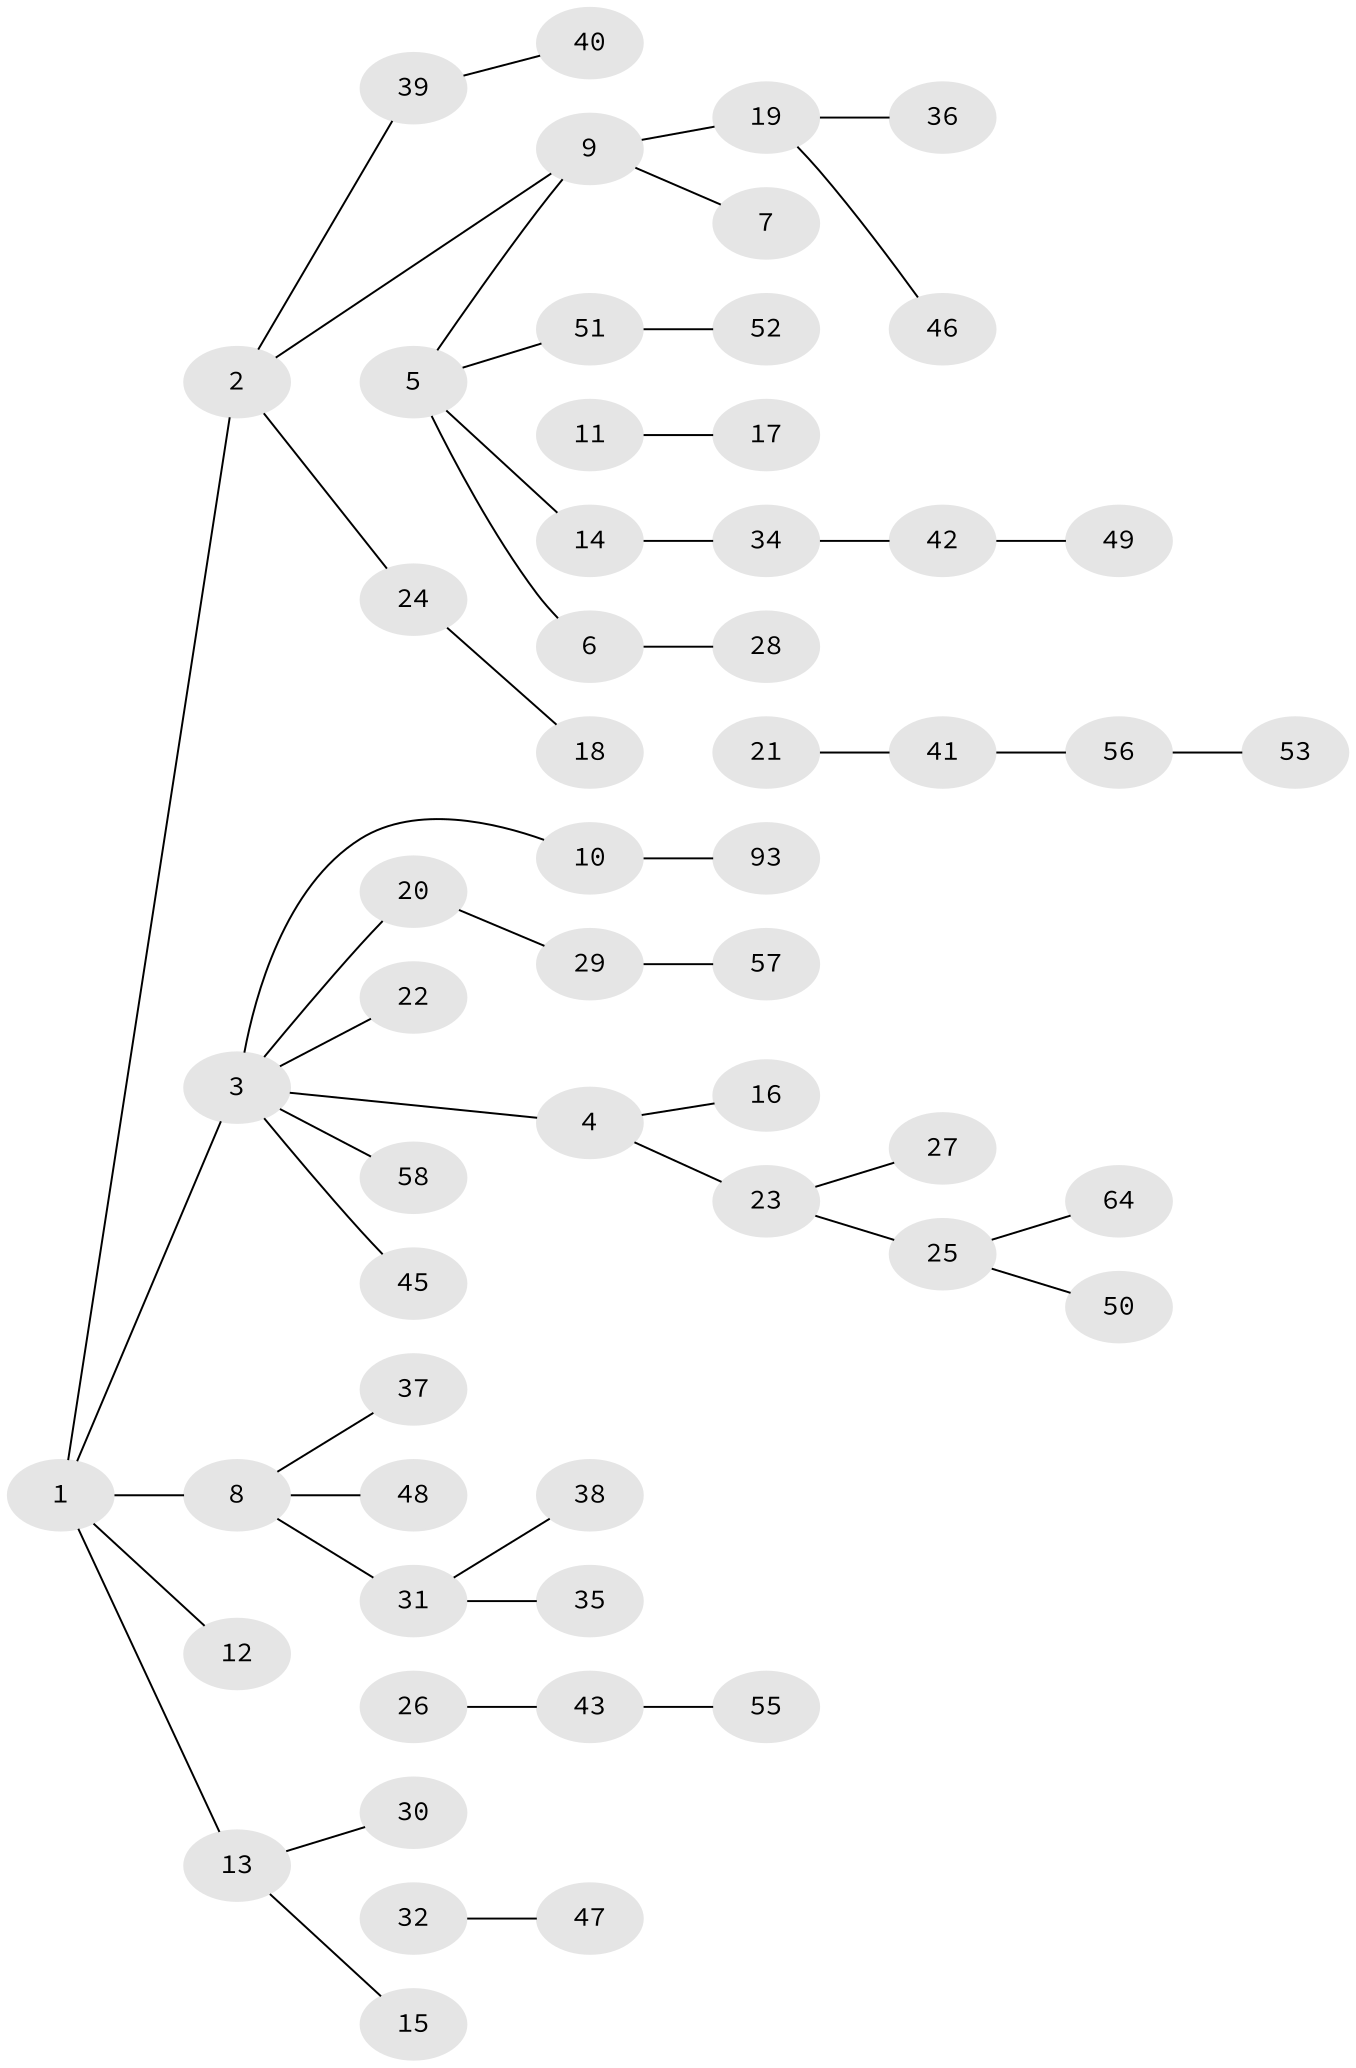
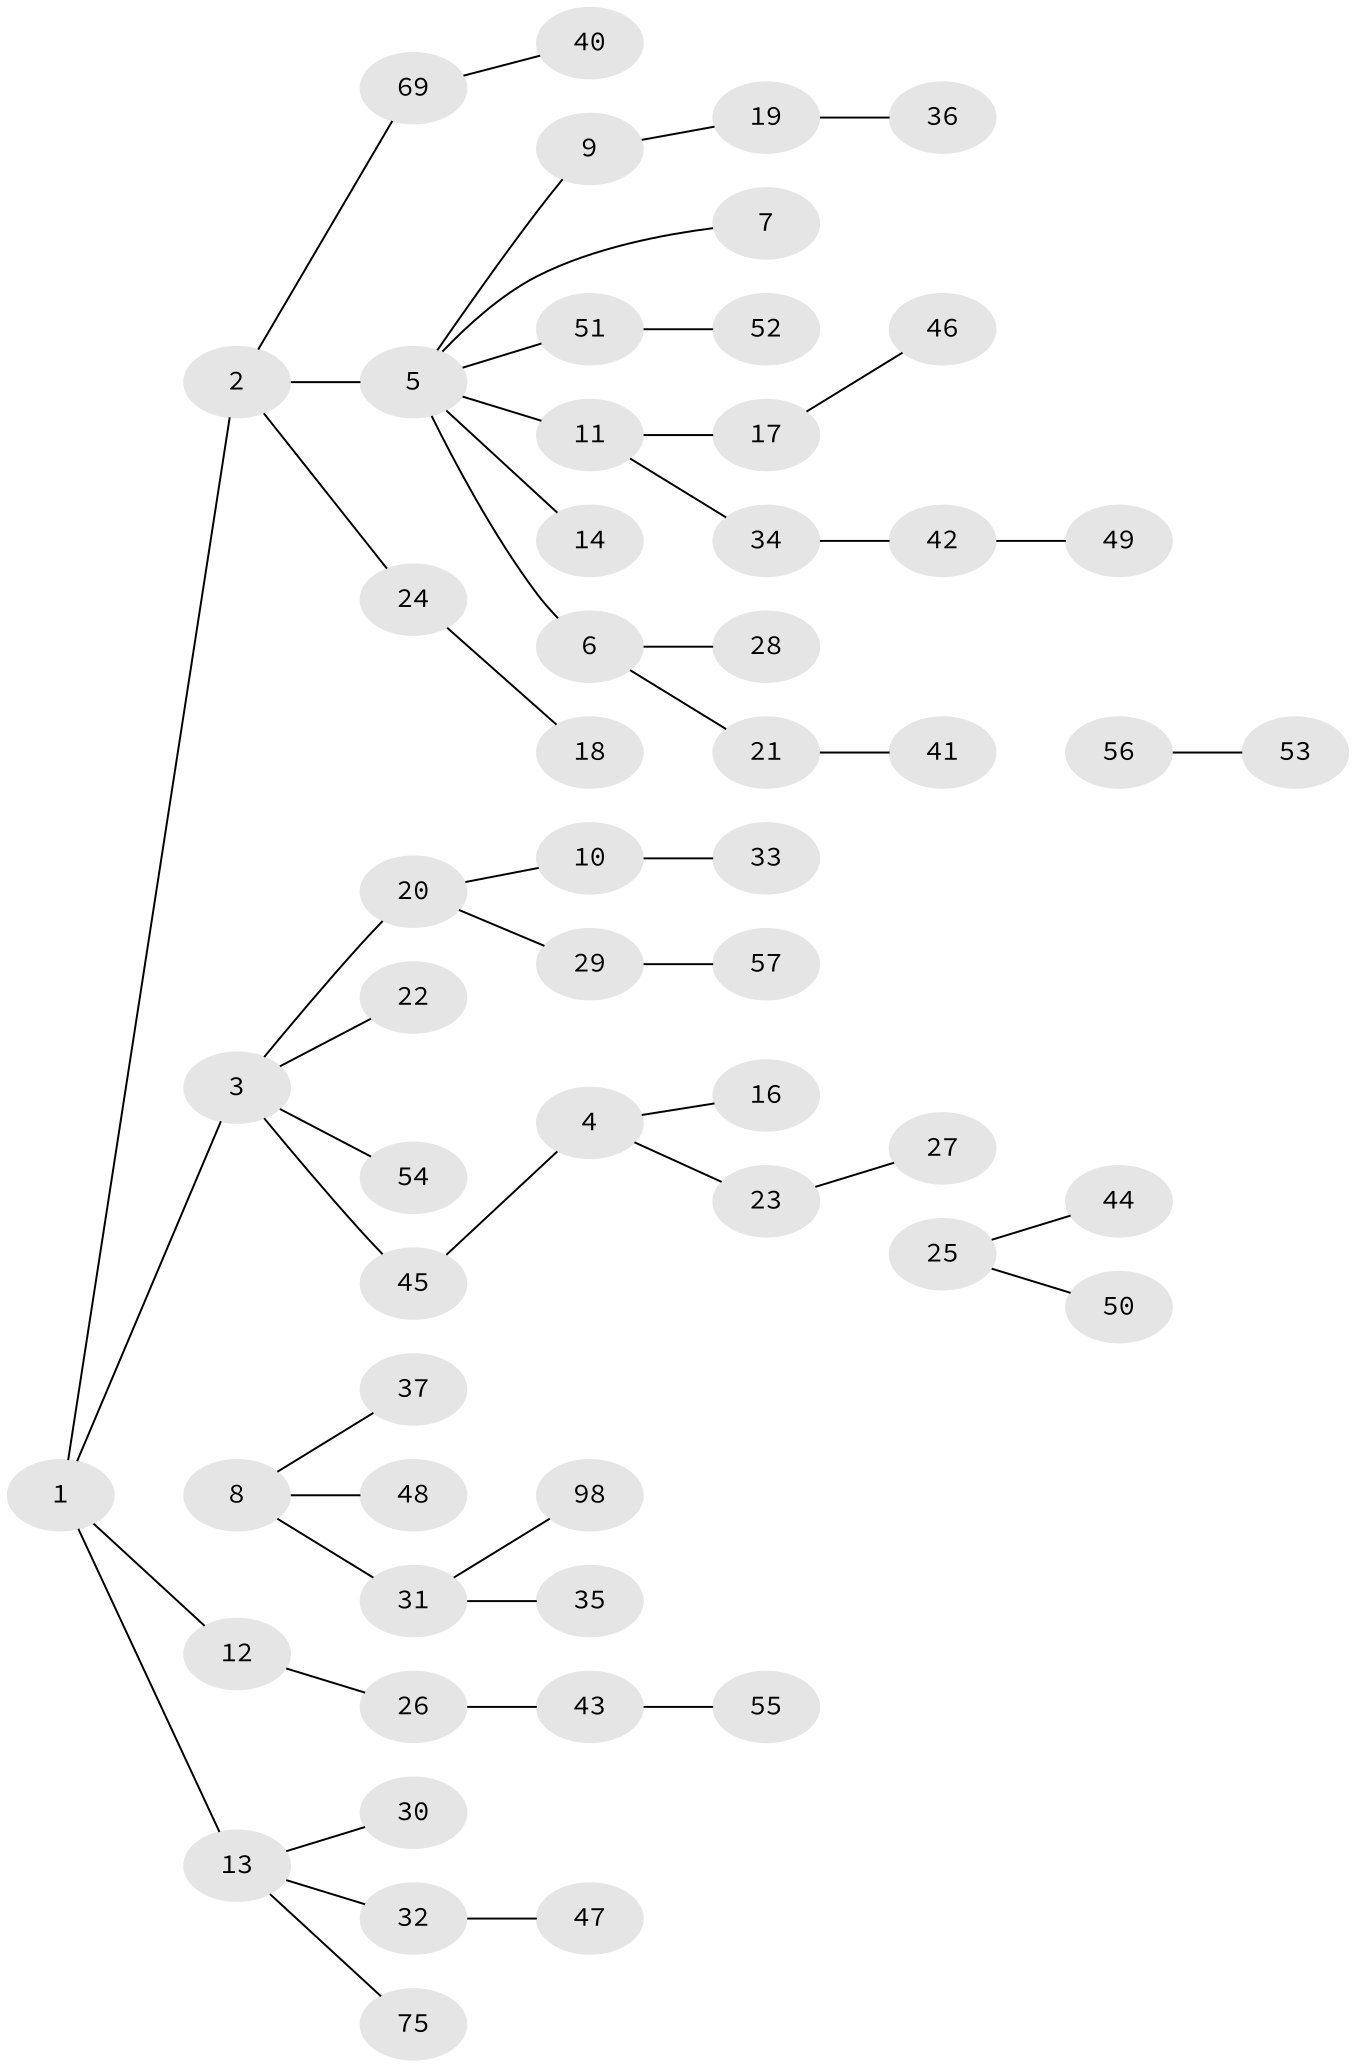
node "39": label "39" -> "69"
edge "9" -- "7": now "5" -- "7"
edge "19" -- "46": now "17" -- "46"
edge "9" -- "2": now "5" -- "2"
edge "5" -- "11": added
edge "14" -- "34": now "11" -- "34"
edge "6" -- "21": added
edge "41" -- "56": removed
edge "10" -- "3": now "10" -- "20"
node "93": label "93" -> "33"
edge "3" -- "4": now "45" -- "4"
node "58": label "58" -> "54"
node "64": label "64" -> "44"
edge "23" -- "25": removed
edge "1" -- "8": removed
node "38": label "38" -> "98"
edge "12" -- "26": added
edge "13" -- "32": added
node "15": label "15" -> "75"
